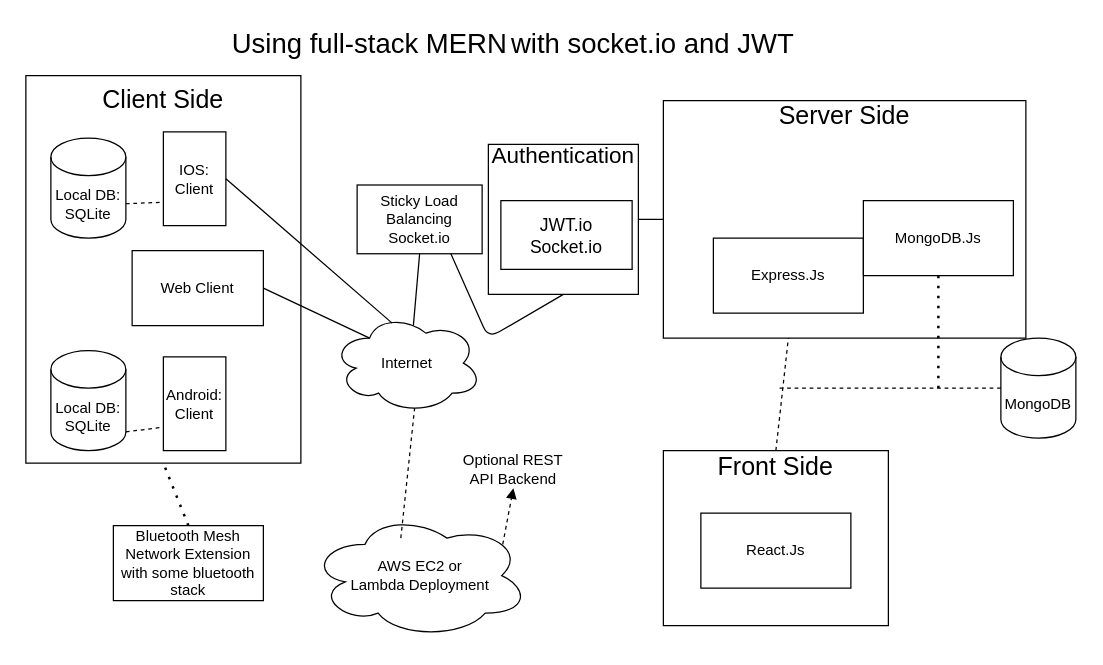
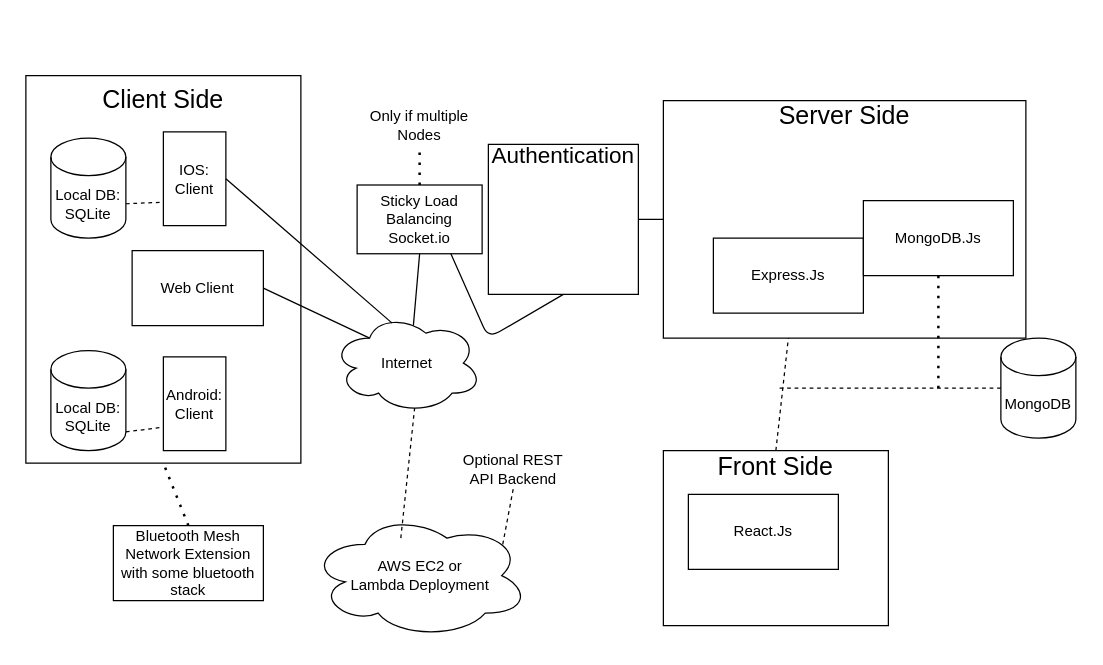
node "Using full-stack MERN with socket.io and JWT": removed
node "Only if multiple Nodes": added
edge "Only if multiple Nodes" -- "Sticky Load Balancing Socket.io": added
node "JWT.io Socket.io": removed
edge "AWS EC2 or Lambda Deployment" -> "Optional REST API Backend": arrowhead block -> none
node "React.Js": moved (776, 551) -> (763, 532)
